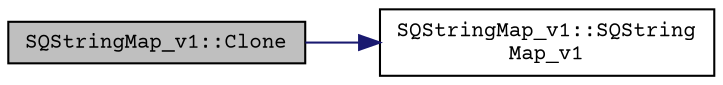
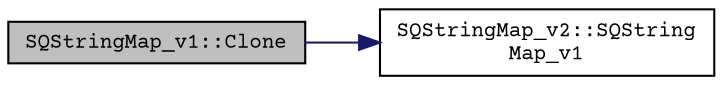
node "SQStringMap_v1::SQString Map_v1": label "SQStringMap_v1::SQString Map_v1" -> "SQStringMap_v2::SQString Map_v1"
